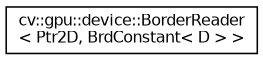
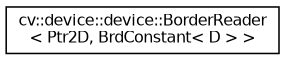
node "cv::gpu::device::BorderReader < Ptr2D, BrdConstant< D > >": label "cv::gpu::device::BorderReader < Ptr2D, BrdConstant< D > >" -> "cv::device::device::BorderReader < Ptr2D, BrdConstant< D > >"
